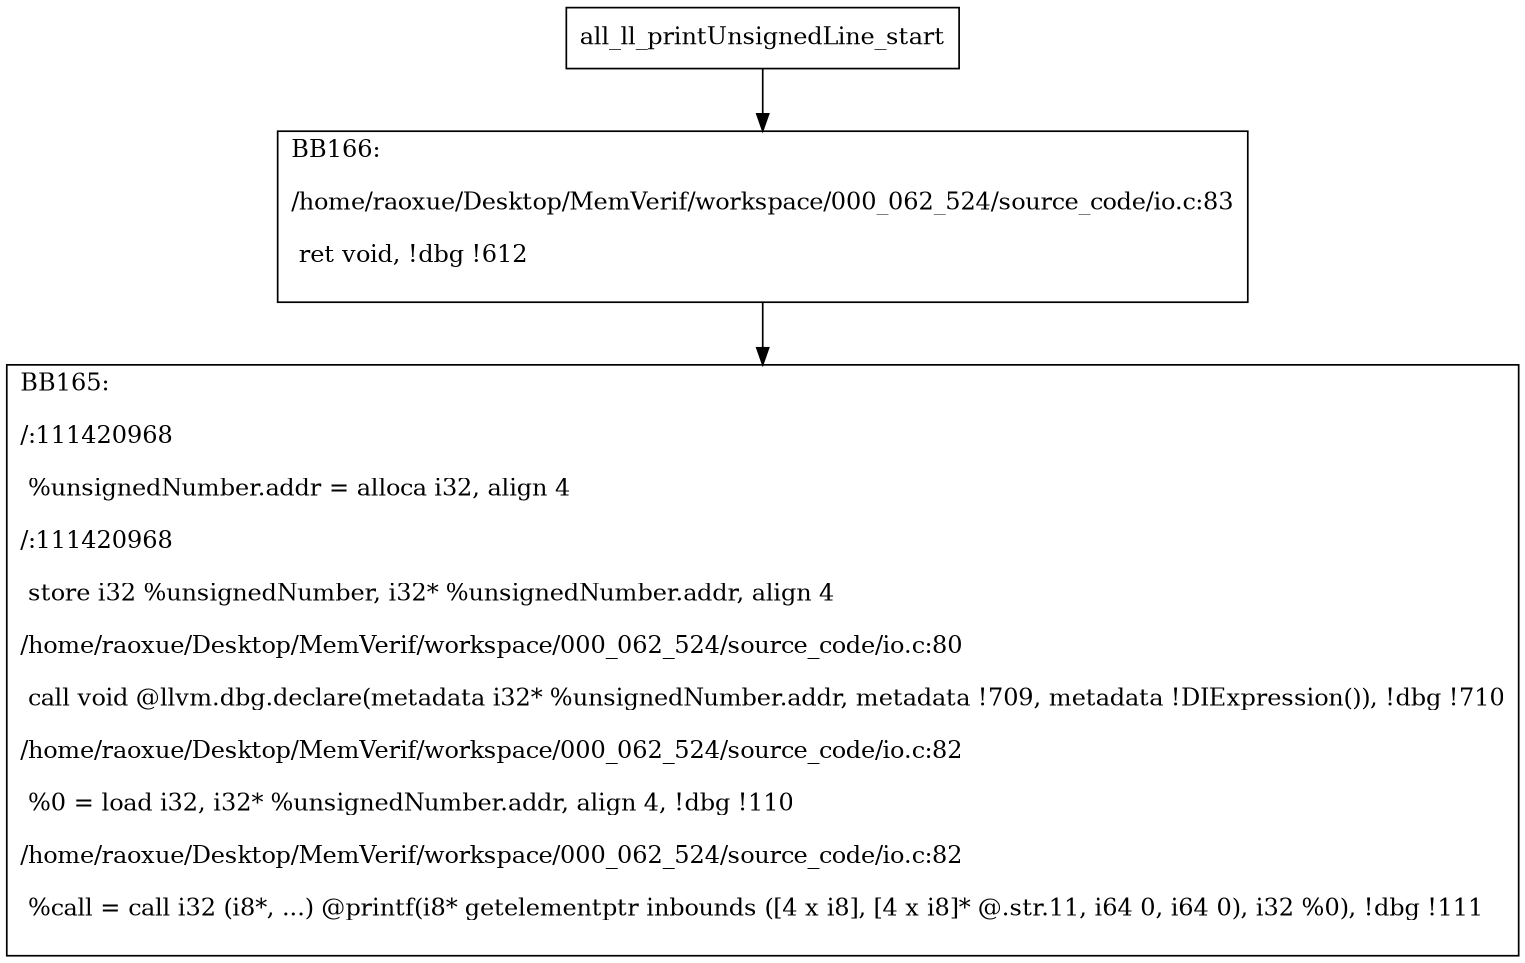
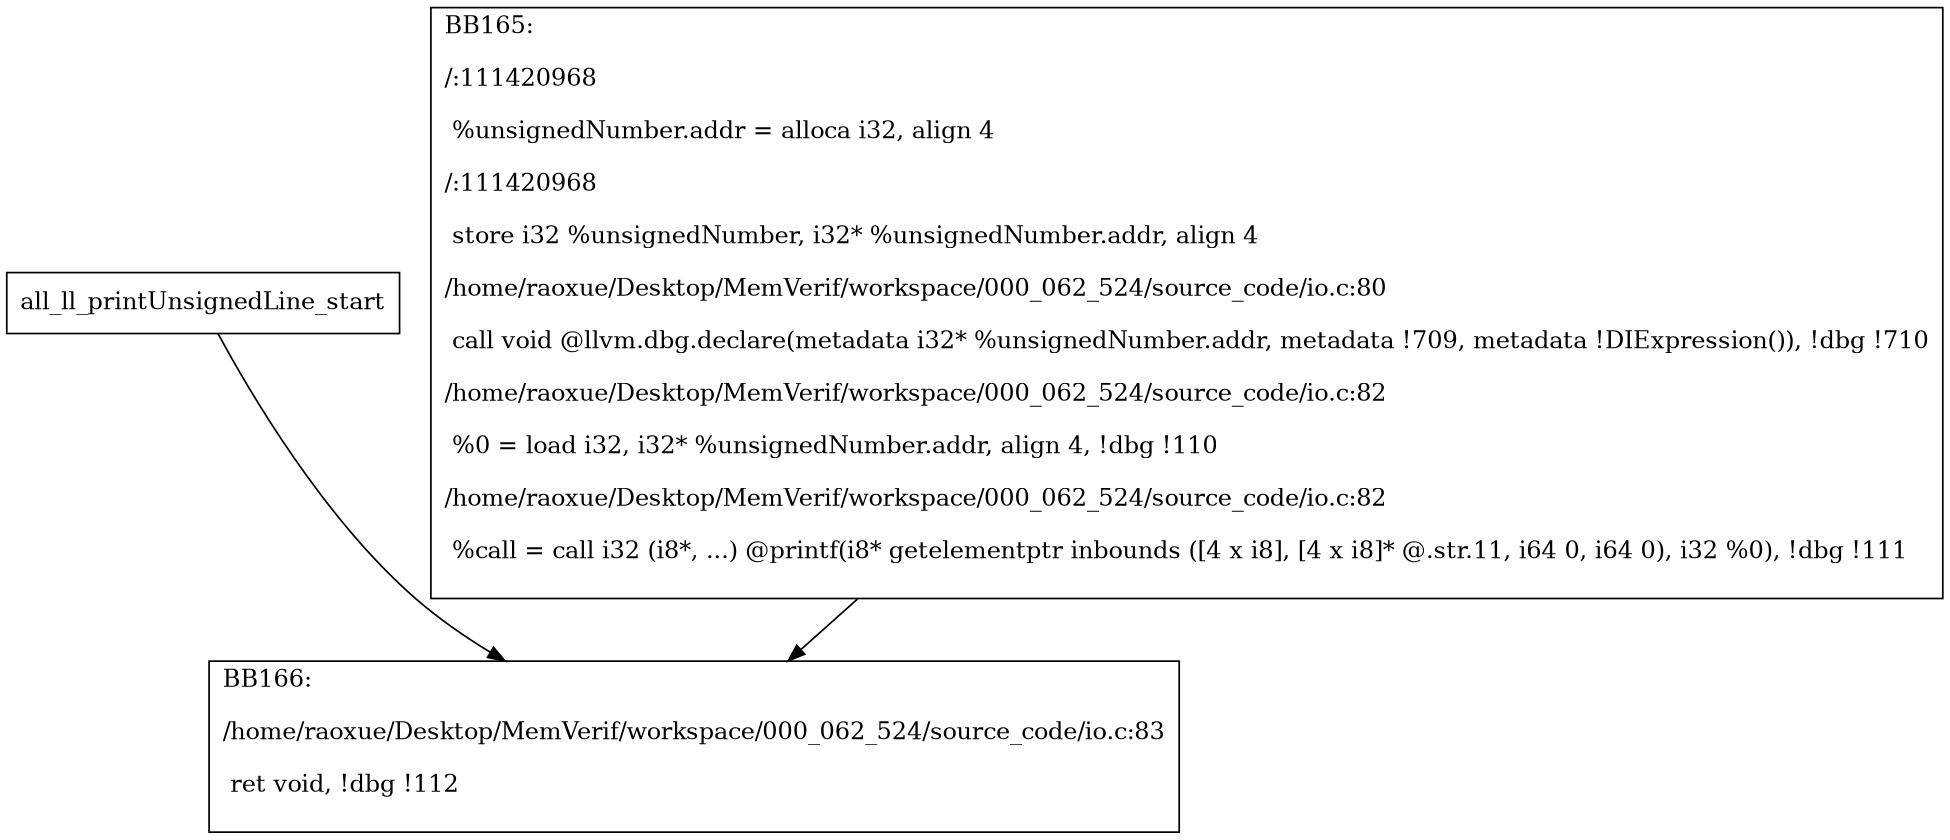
node "BB166:": text "ret void, !dbg !612" -> "ret void, !dbg !112"
edge "BB166:" -> "BB165:": reversed
